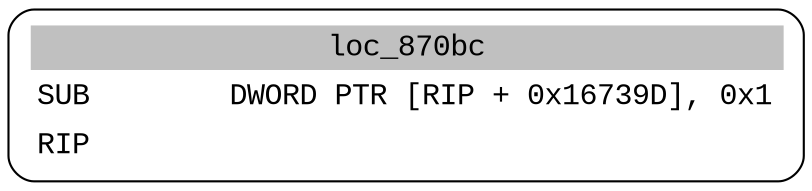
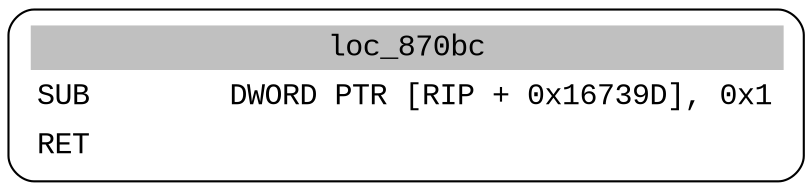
node "loc_870bc": text "RIP" -> "RET"
